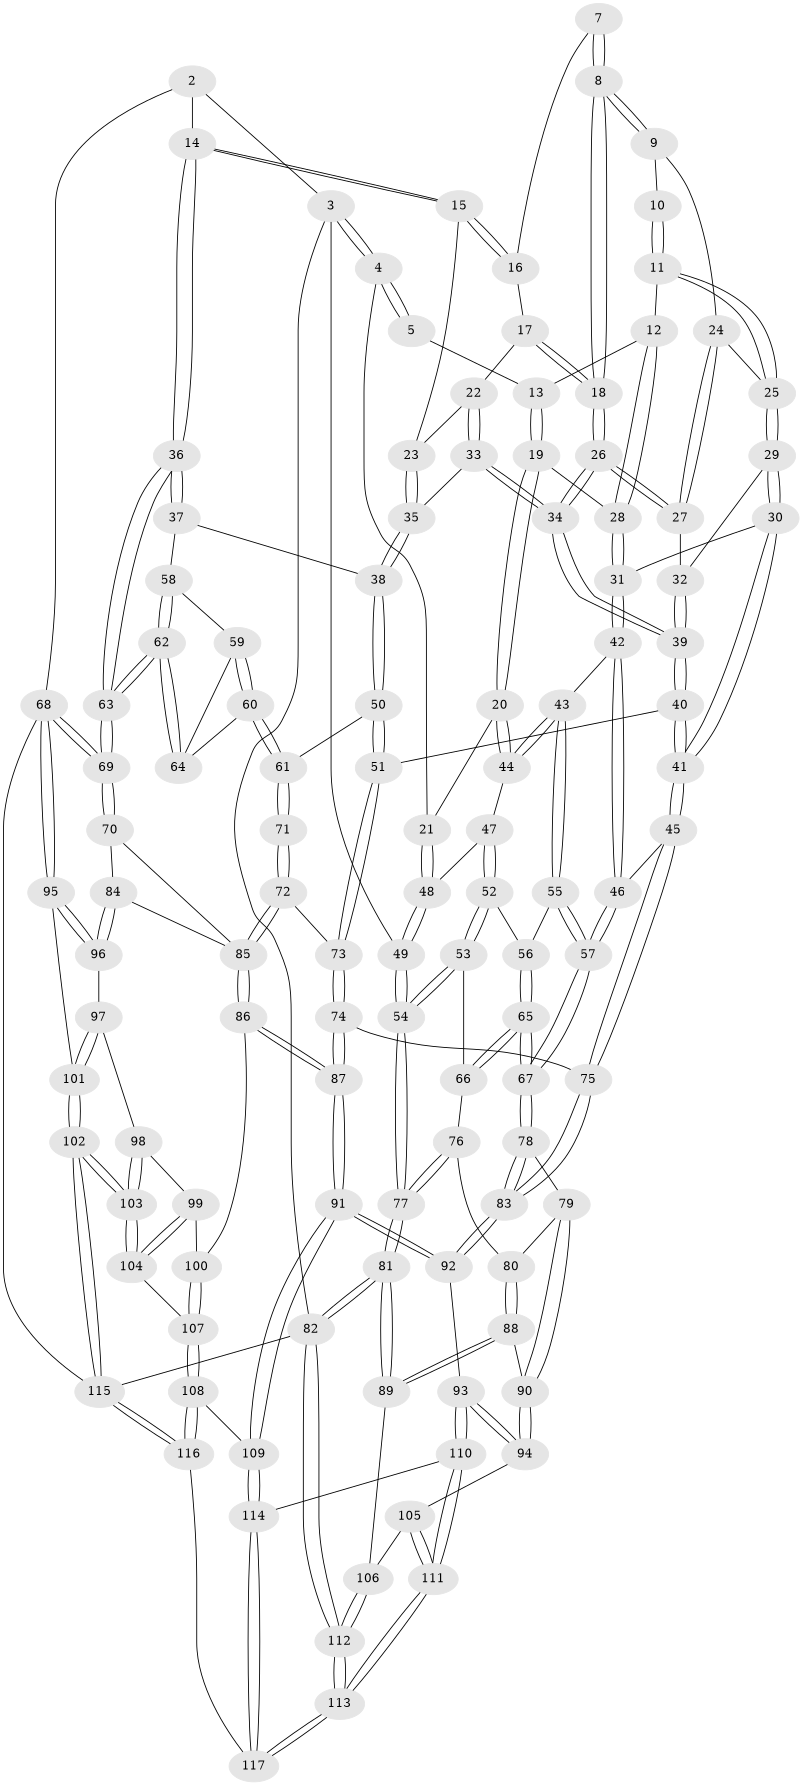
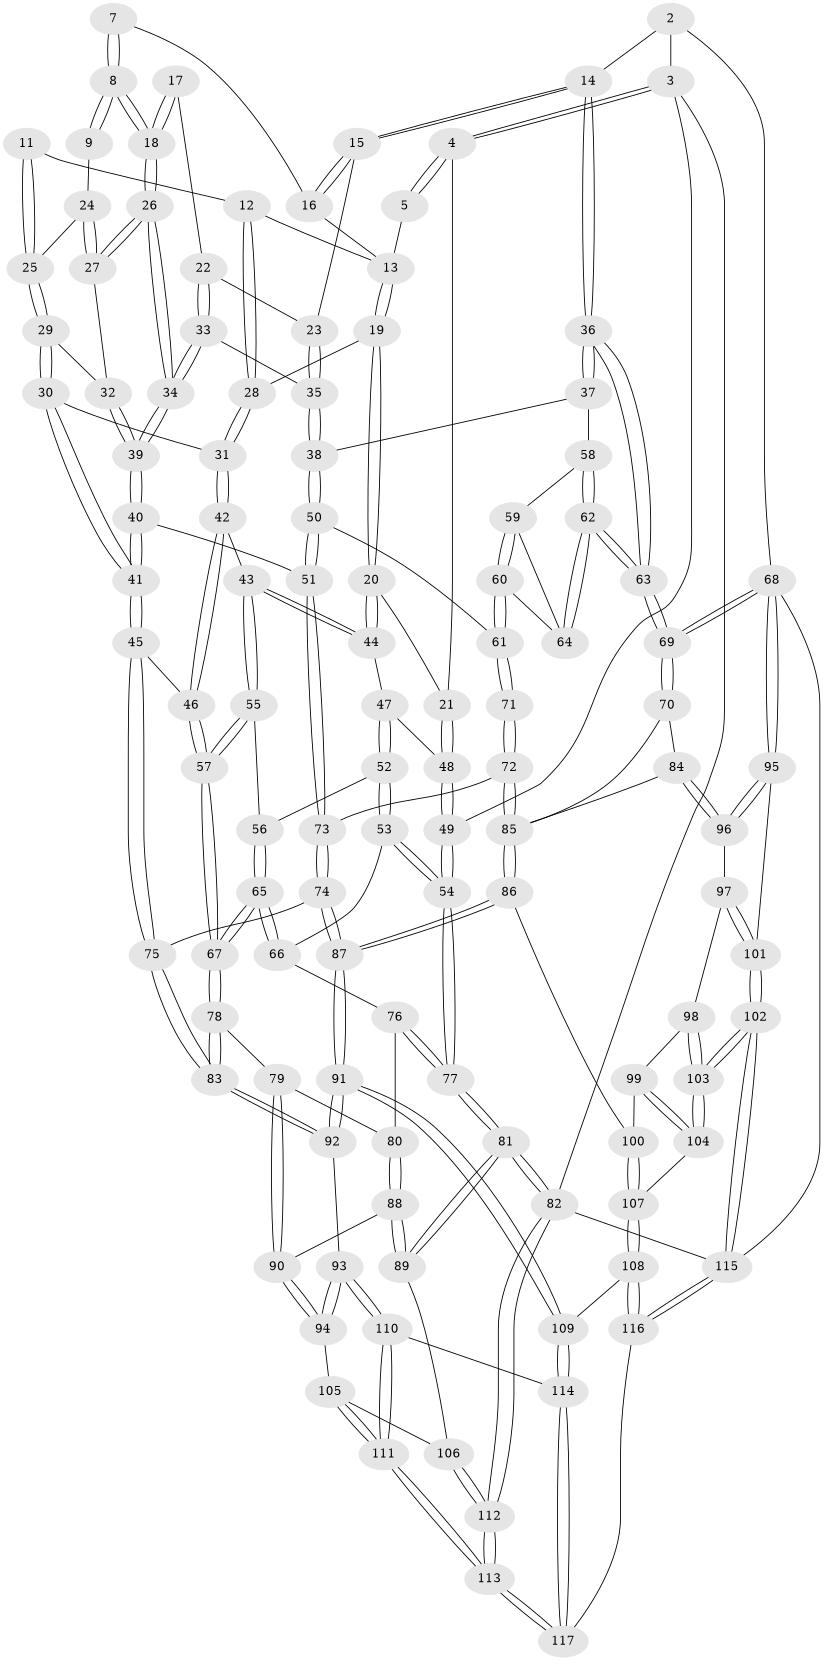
node "10": removed
edge "16" -- "17": now "16" -- "13"
